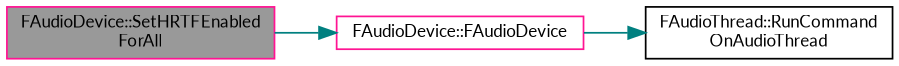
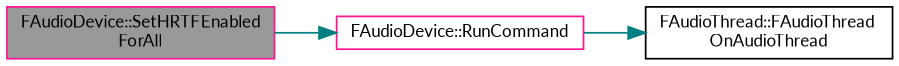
node "FAudioDevice::FAudioDevice": label "FAudioDevice::FAudioDevice" -> "FAudioDevice::RunCommand"
node "FAudioThread::RunCommand OnAudioThread": label "FAudioThread::RunCommand OnAudioThread" -> "FAudioThread::FAudioThread OnAudioThread"
